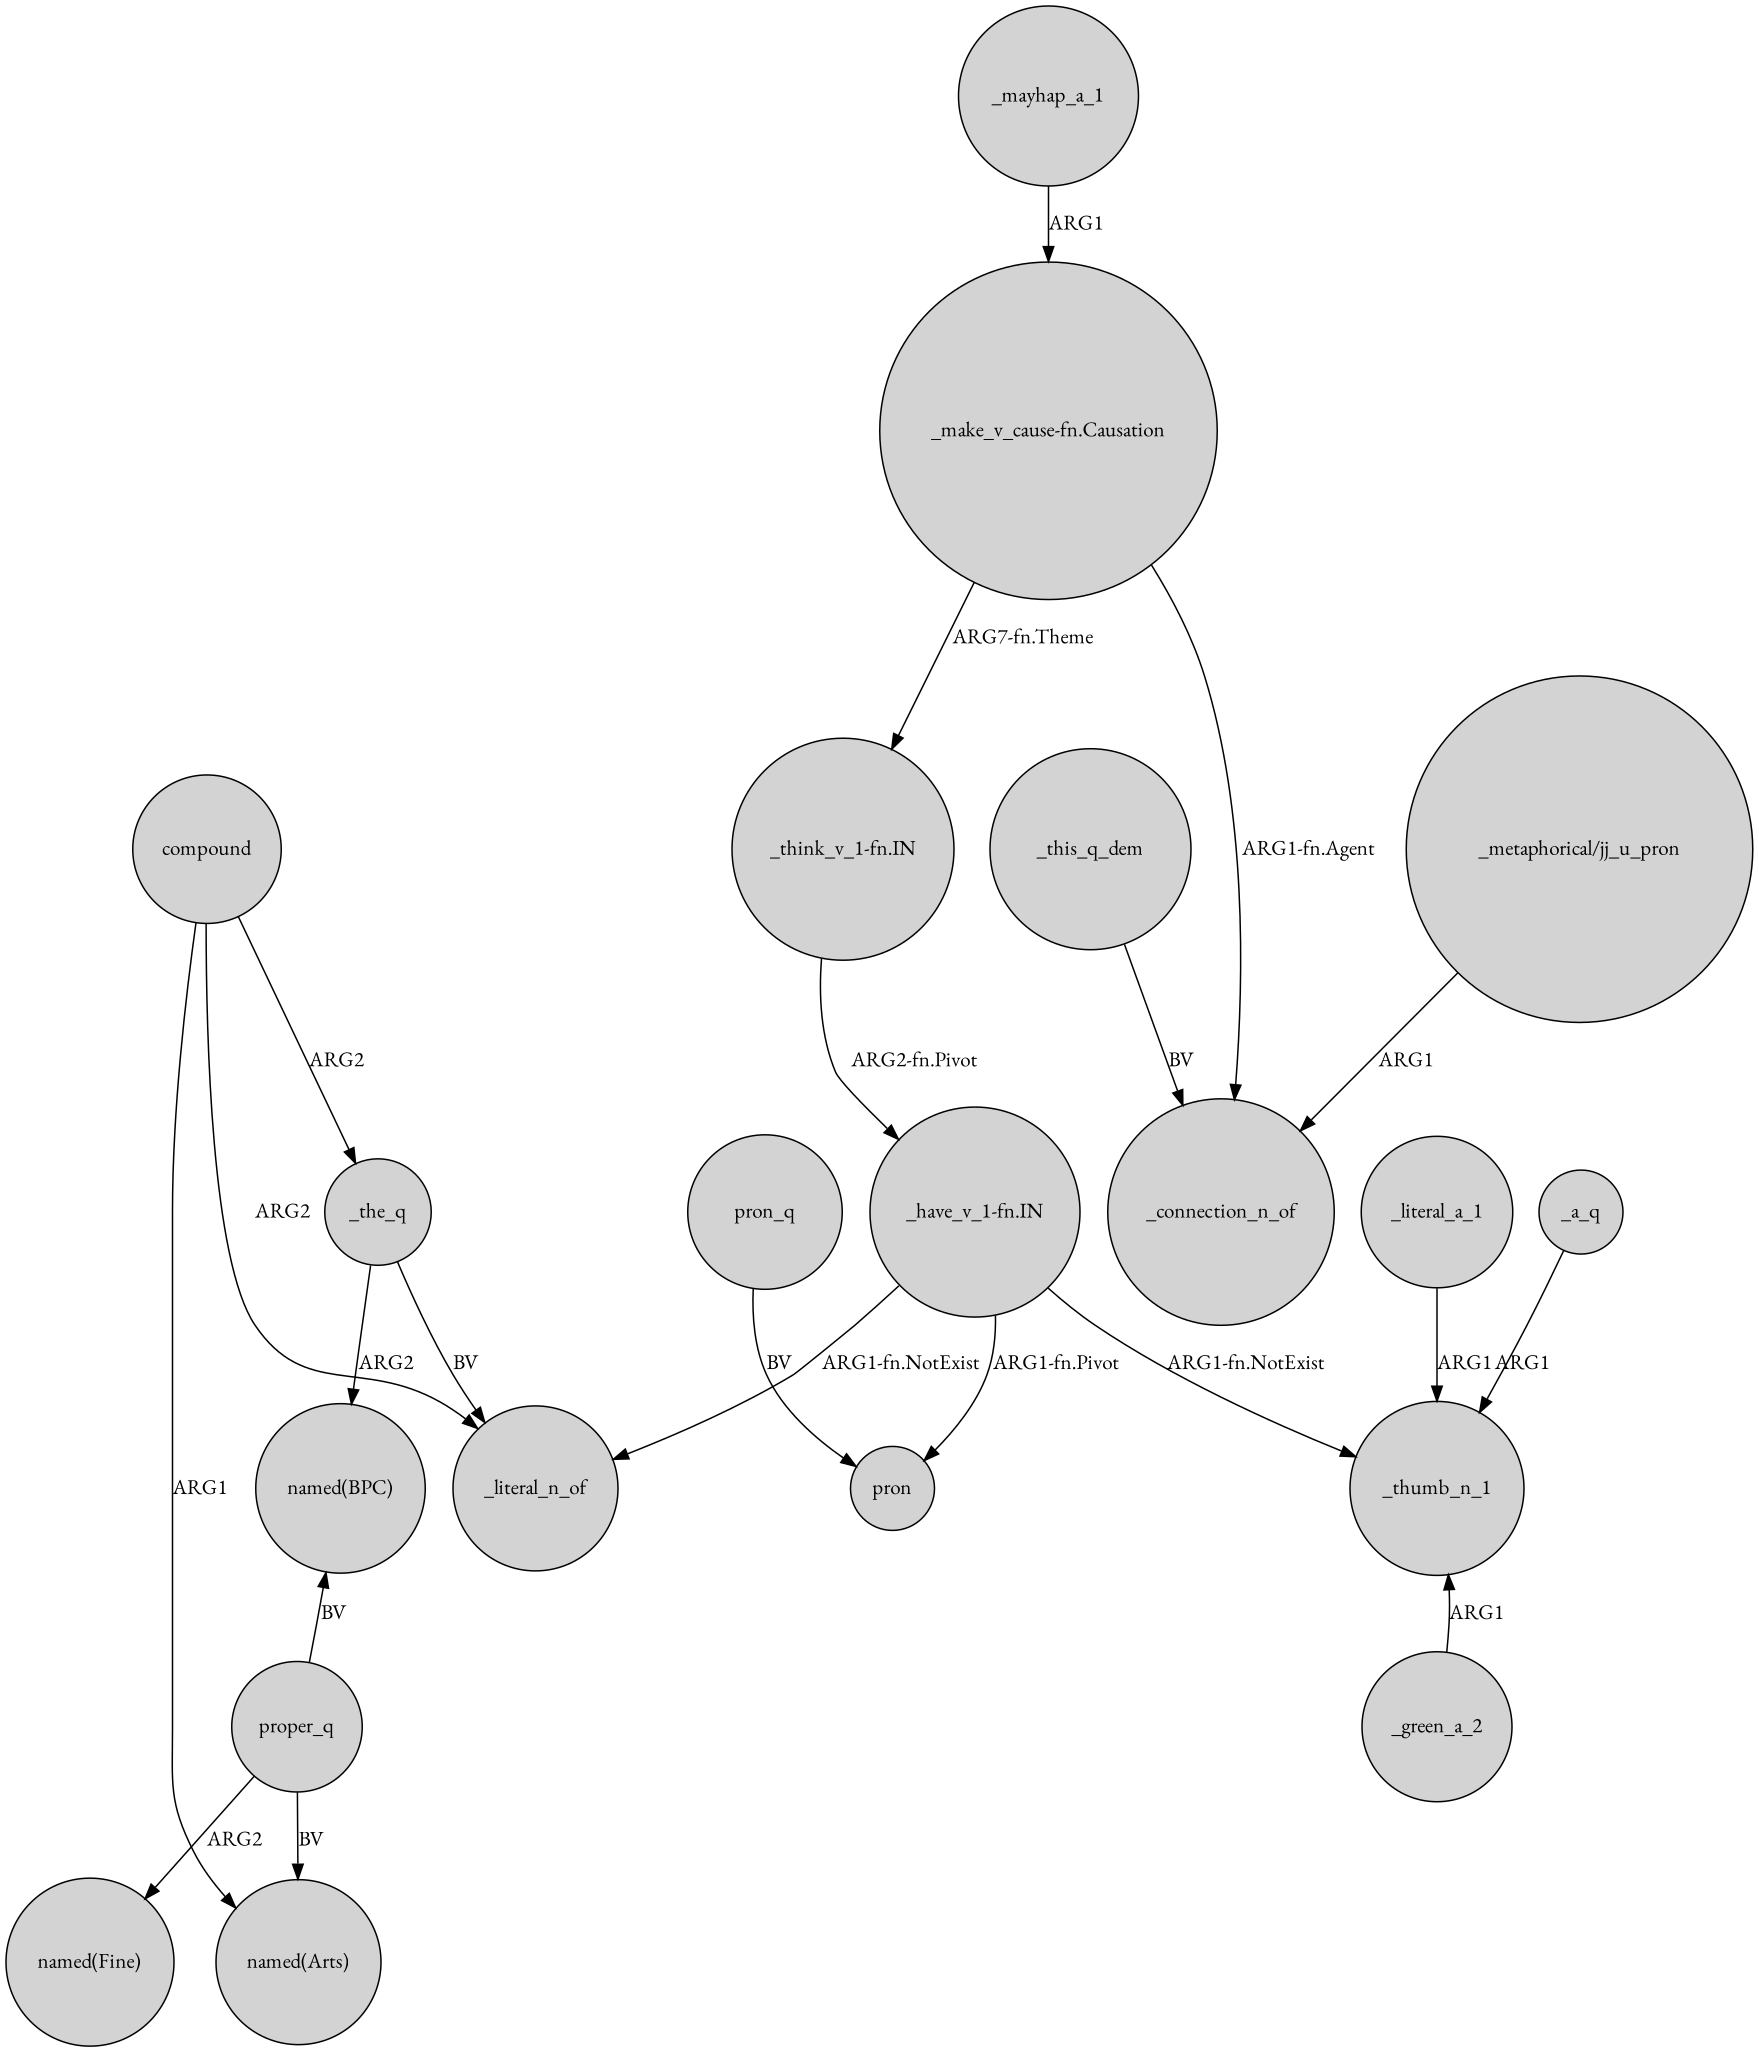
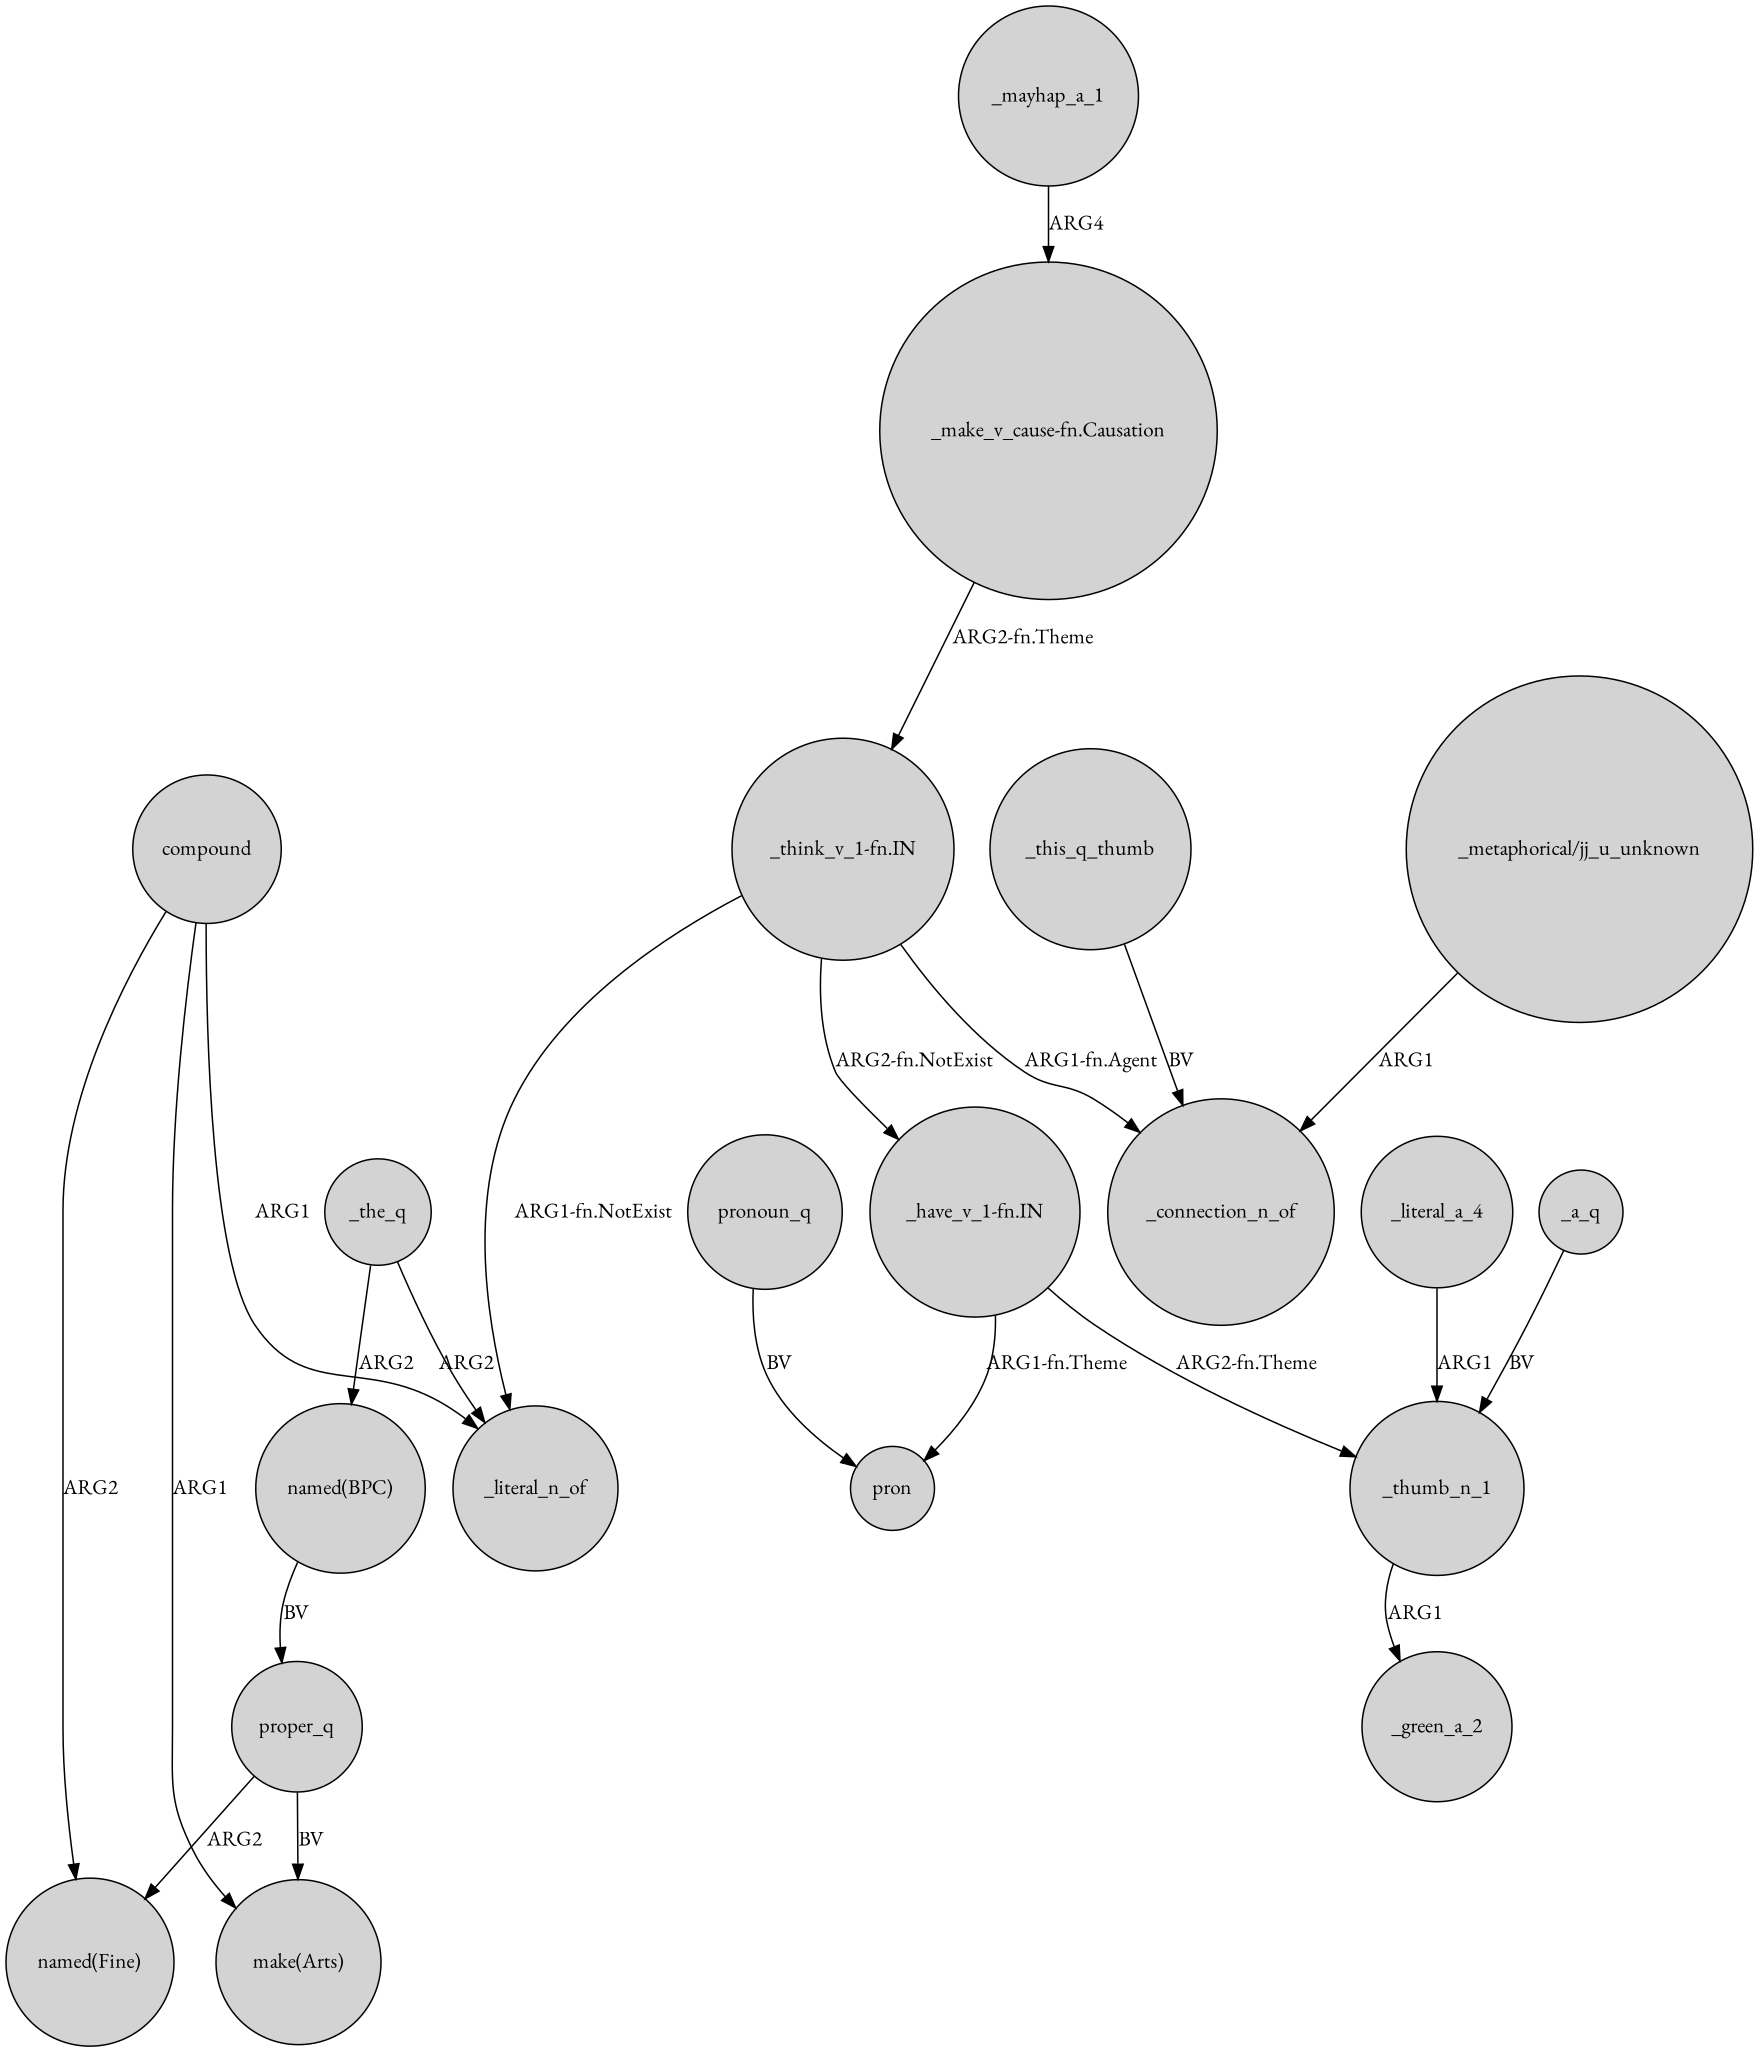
edge "_mayhap_a_1" -> "_make_v_cause-fn.Causation": label "ARG1" -> "ARG4"
edge "_make_v_cause-fn.Causation" -> "_think_v_1-fn.IN": label "ARG7-fn.Theme" -> "ARG2-fn.Theme"
edge "_make_v_cause-fn.Causation" -> "_connection_n_of": now "_think_v_1-fn.IN" -> "_connection_n_of"
node "_this_q_dem": label "_this_q_dem" -> "_this_q_thumb"
node "_metaphorical/jj_u_pron": label "_metaphorical/jj_u_pron" -> "_metaphorical/jj_u_unknown"
edge "compound" -> "_the_q": now "compound" -> "named(Fine)"
edge "_think_v_1-fn.IN" -> "_have_v_1-fn.IN": label "ARG2-fn.Pivot" -> "ARG2-fn.NotExist"
edge "compound" -> "_literal_n_of": label "ARG2" -> "ARG1"
node "pron_q": label "pron_q" -> "pronoun_q"
node "_literal_a_1": label "_literal_a_1" -> "_literal_a_4"
edge "_the_q" -> "_literal_n_of": label "BV" -> "ARG2"
edge "_have_v_1-fn.IN" -> "pron": label "ARG1-fn.Pivot" -> "ARG1-fn.Theme"
edge "_have_v_1-fn.IN" -> "_thumb_n_1": label "ARG1-fn.NotExist" -> "ARG2-fn.Theme"
edge "_a_q" -> "_thumb_n_1": label "ARG1" -> "BV"
edge "_have_v_1-fn.IN" -> "_literal_n_of": now "_think_v_1-fn.IN" -> "_literal_n_of"
edge "_green_a_2" -> "_thumb_n_1": reversed
edge "proper_q" -> "named(BPC)": reversed
node "named(Arts)": label "named(Arts)" -> "make(Arts)"
